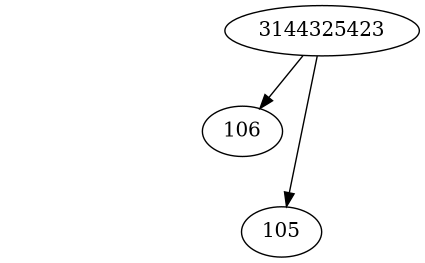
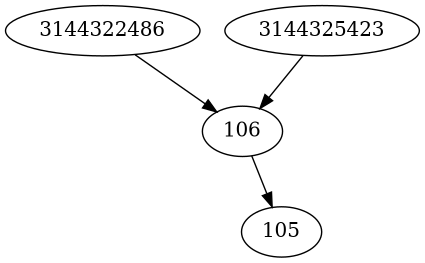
node "3144322486": added
edge "3144325423" -> "105": now "106" -> "105"
